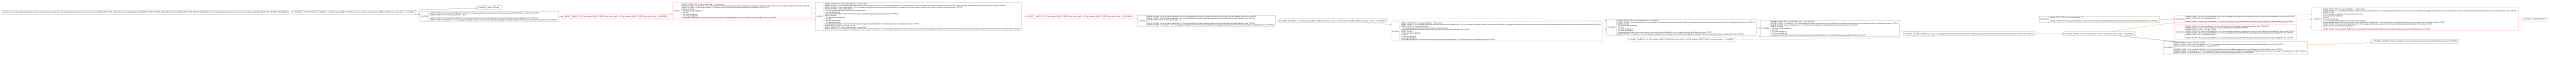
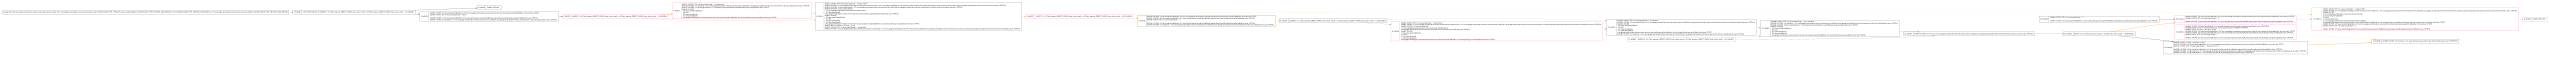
edge "18: 0x0091" -> "21: 0x00b2": now "18: 0x0091" -> "16: 0x008b"
